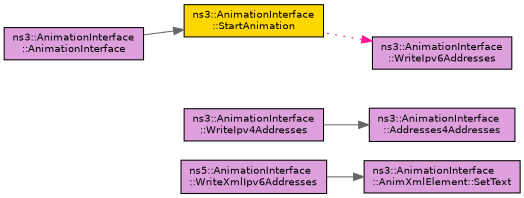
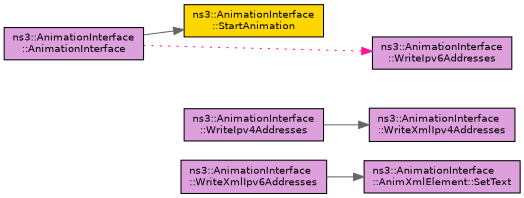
edge "ns3::AnimationInterface ::StartAnimation" -> "ns3::AnimationInterface ::WriteIpv6Addresses": now "ns3::AnimationInterface ::AnimationInterface" -> "ns3::AnimationInterface ::WriteIpv6Addresses"
node "ns3::AnimationInterface ::Addresses4Addresses": label "ns3::AnimationInterface ::Addresses4Addresses" -> "ns3::AnimationInterface ::WriteXmlIpv4Addresses"
node "ns5::AnimationInterface ::WriteXmlIpv6Addresses": label "ns5::AnimationInterface ::WriteXmlIpv6Addresses" -> "ns3::AnimationInterface ::WriteXmlIpv6Addresses"
